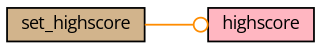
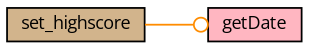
node "highscore": label "highscore" -> "getDate"
